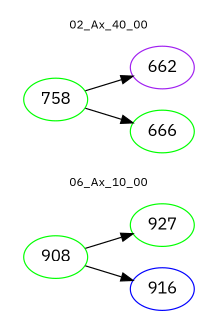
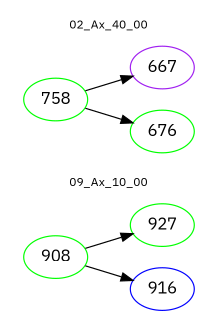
node "662": label "662" -> "667"
node "666": label "666" -> "676"
cluster "06_Ax_10_00": label "06_Ax_10_00" -> "09_Ax_10_00"
